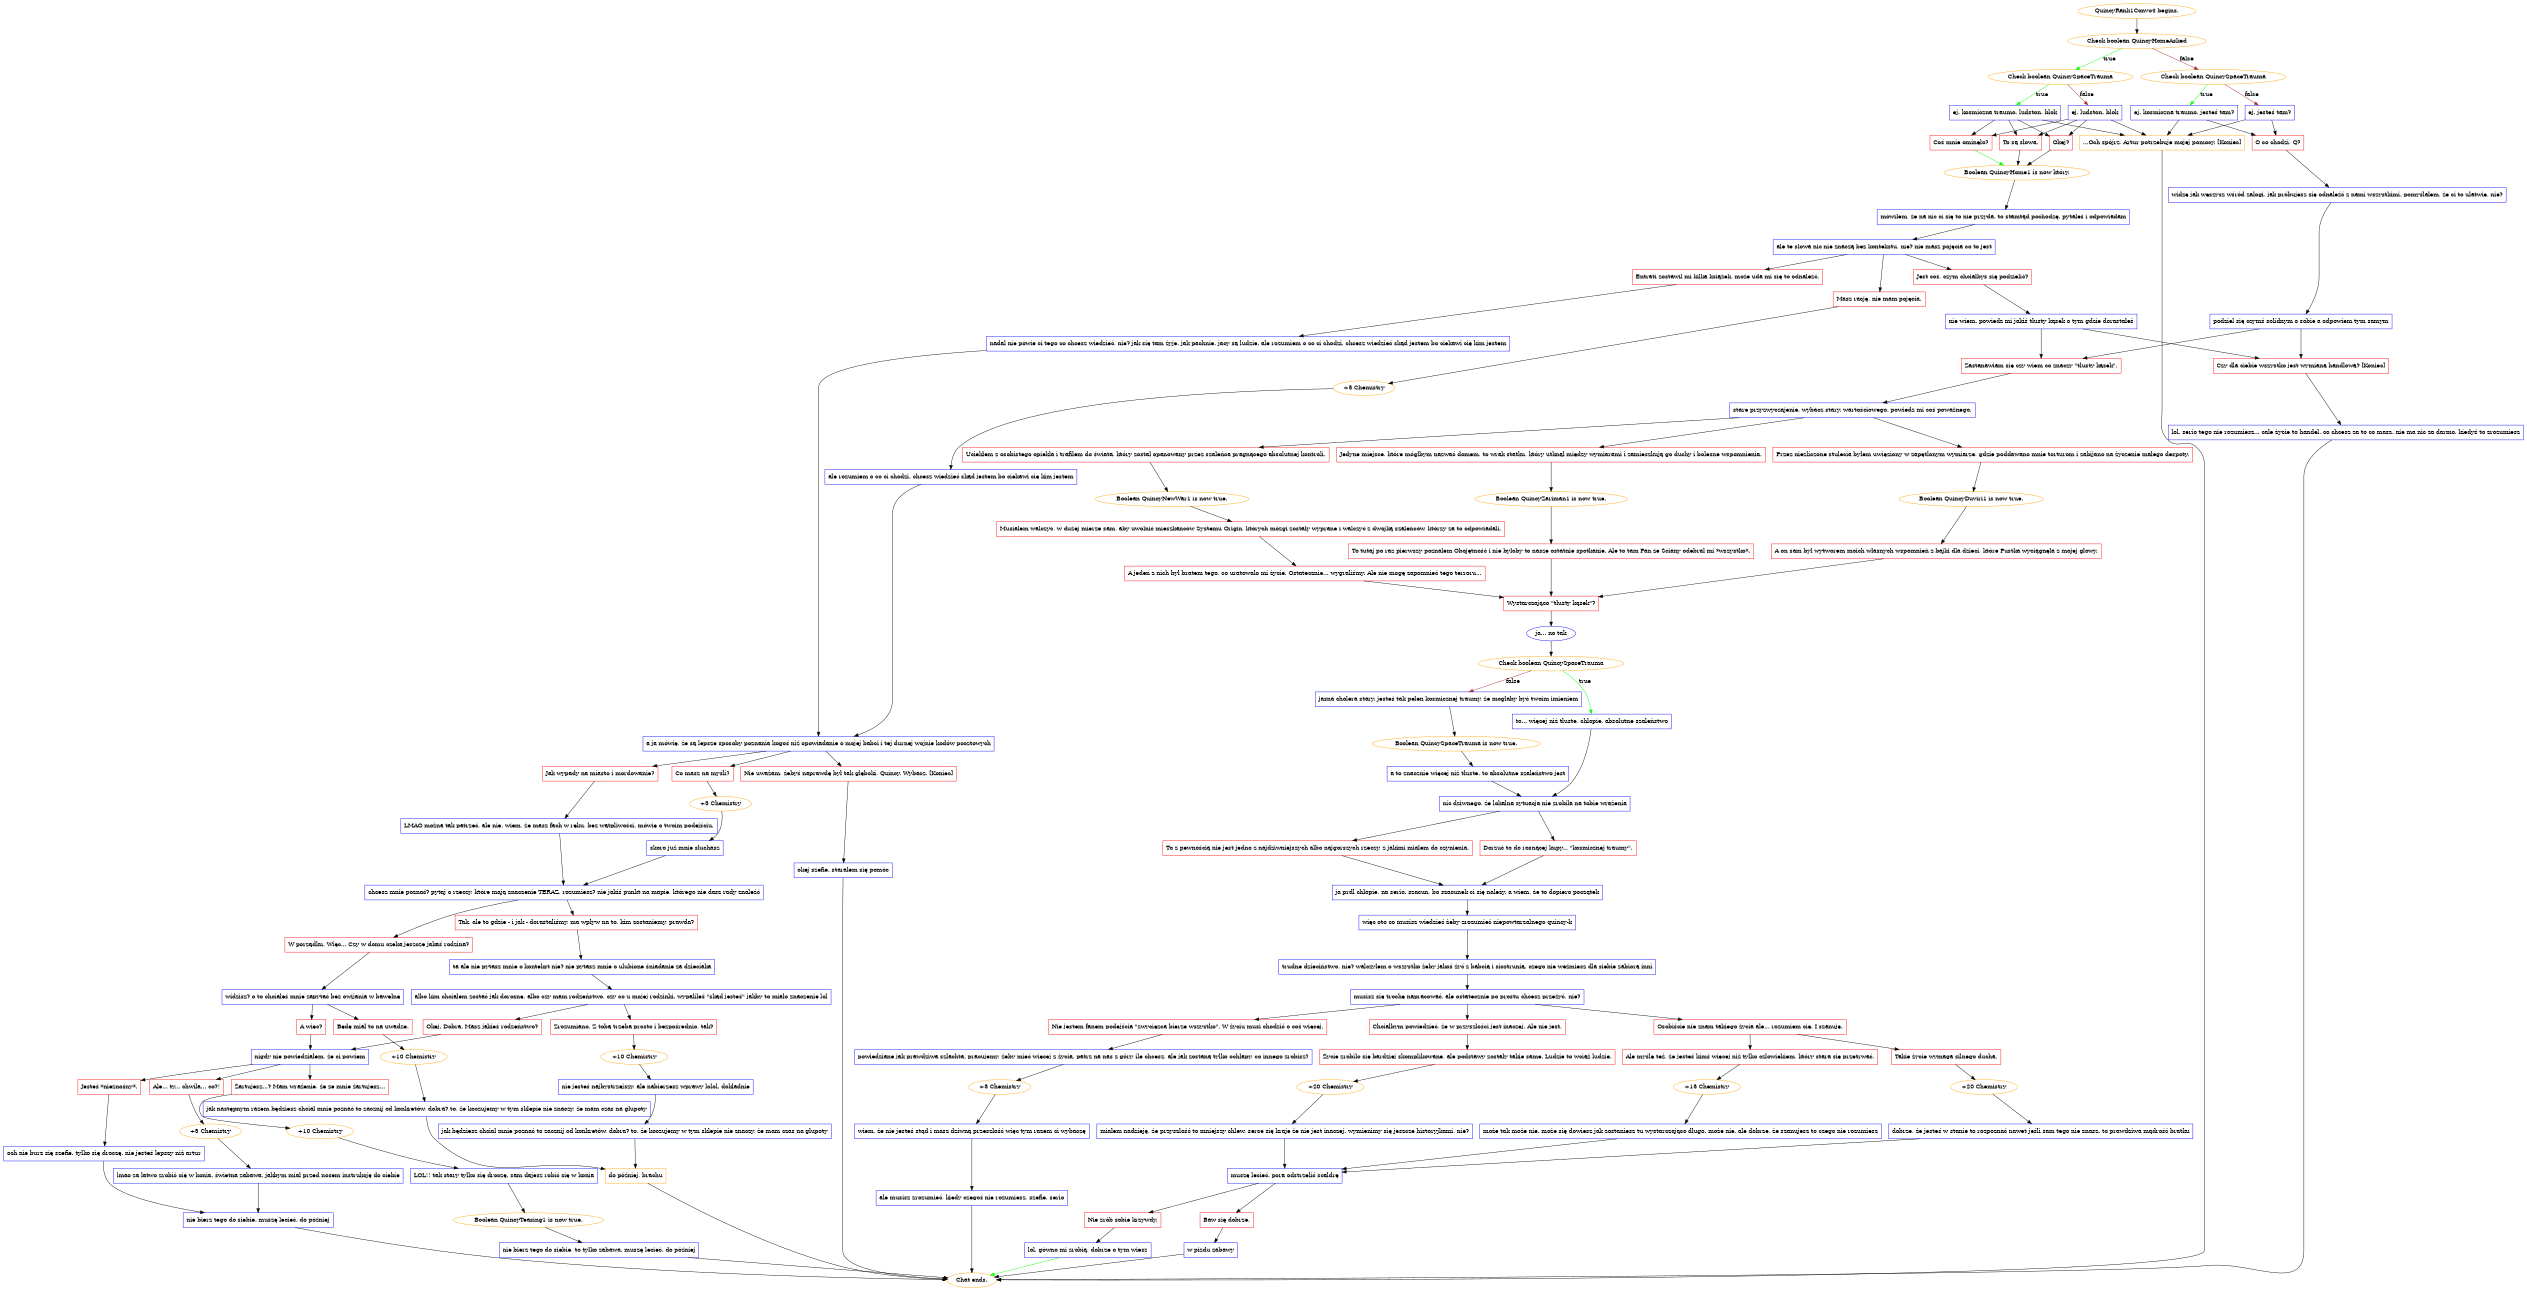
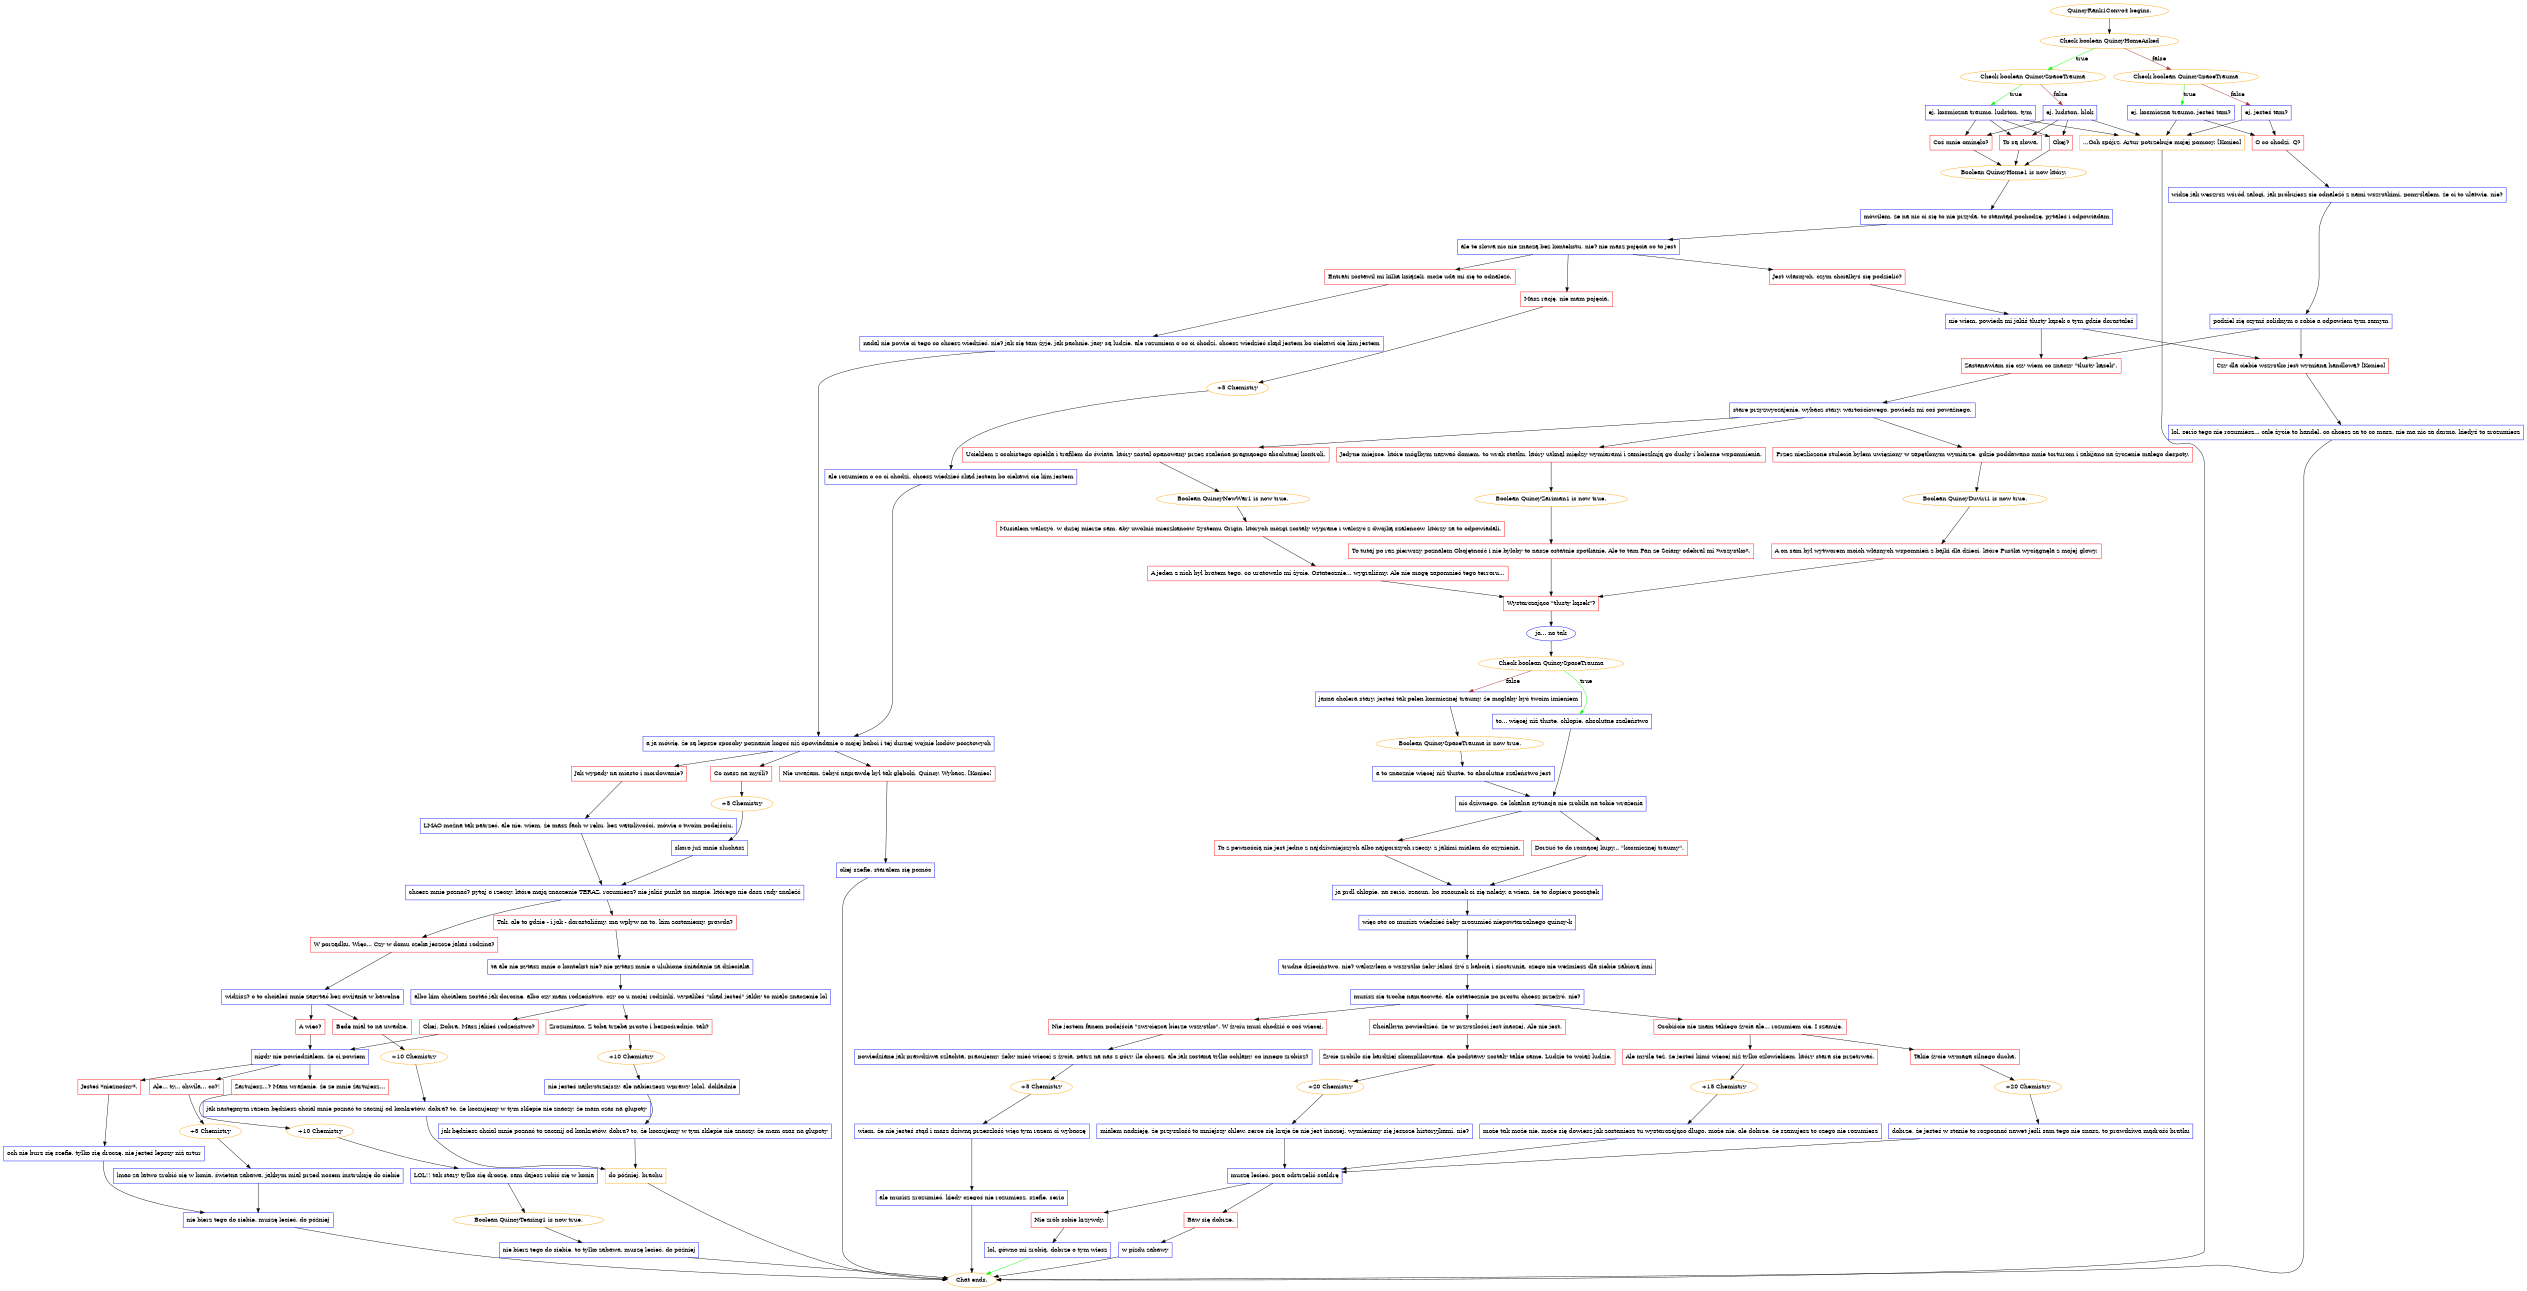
node "ej. kosmiczna traumo. ludston. blok": label "ej. kosmiczna traumo. ludston. blok" -> "ej. kosmiczna traumo. ludston. tym"
edge "Coś mnie ominęło?" -> "Boolean QuincyHome1 is now który.": color green -> black
node "Jest coś, czym chciałbyś się podzielić?": label "Jest coś, czym chciałbyś się podzielić?" -> "Jest własnych, czym chciałbyś się podzielić?"
